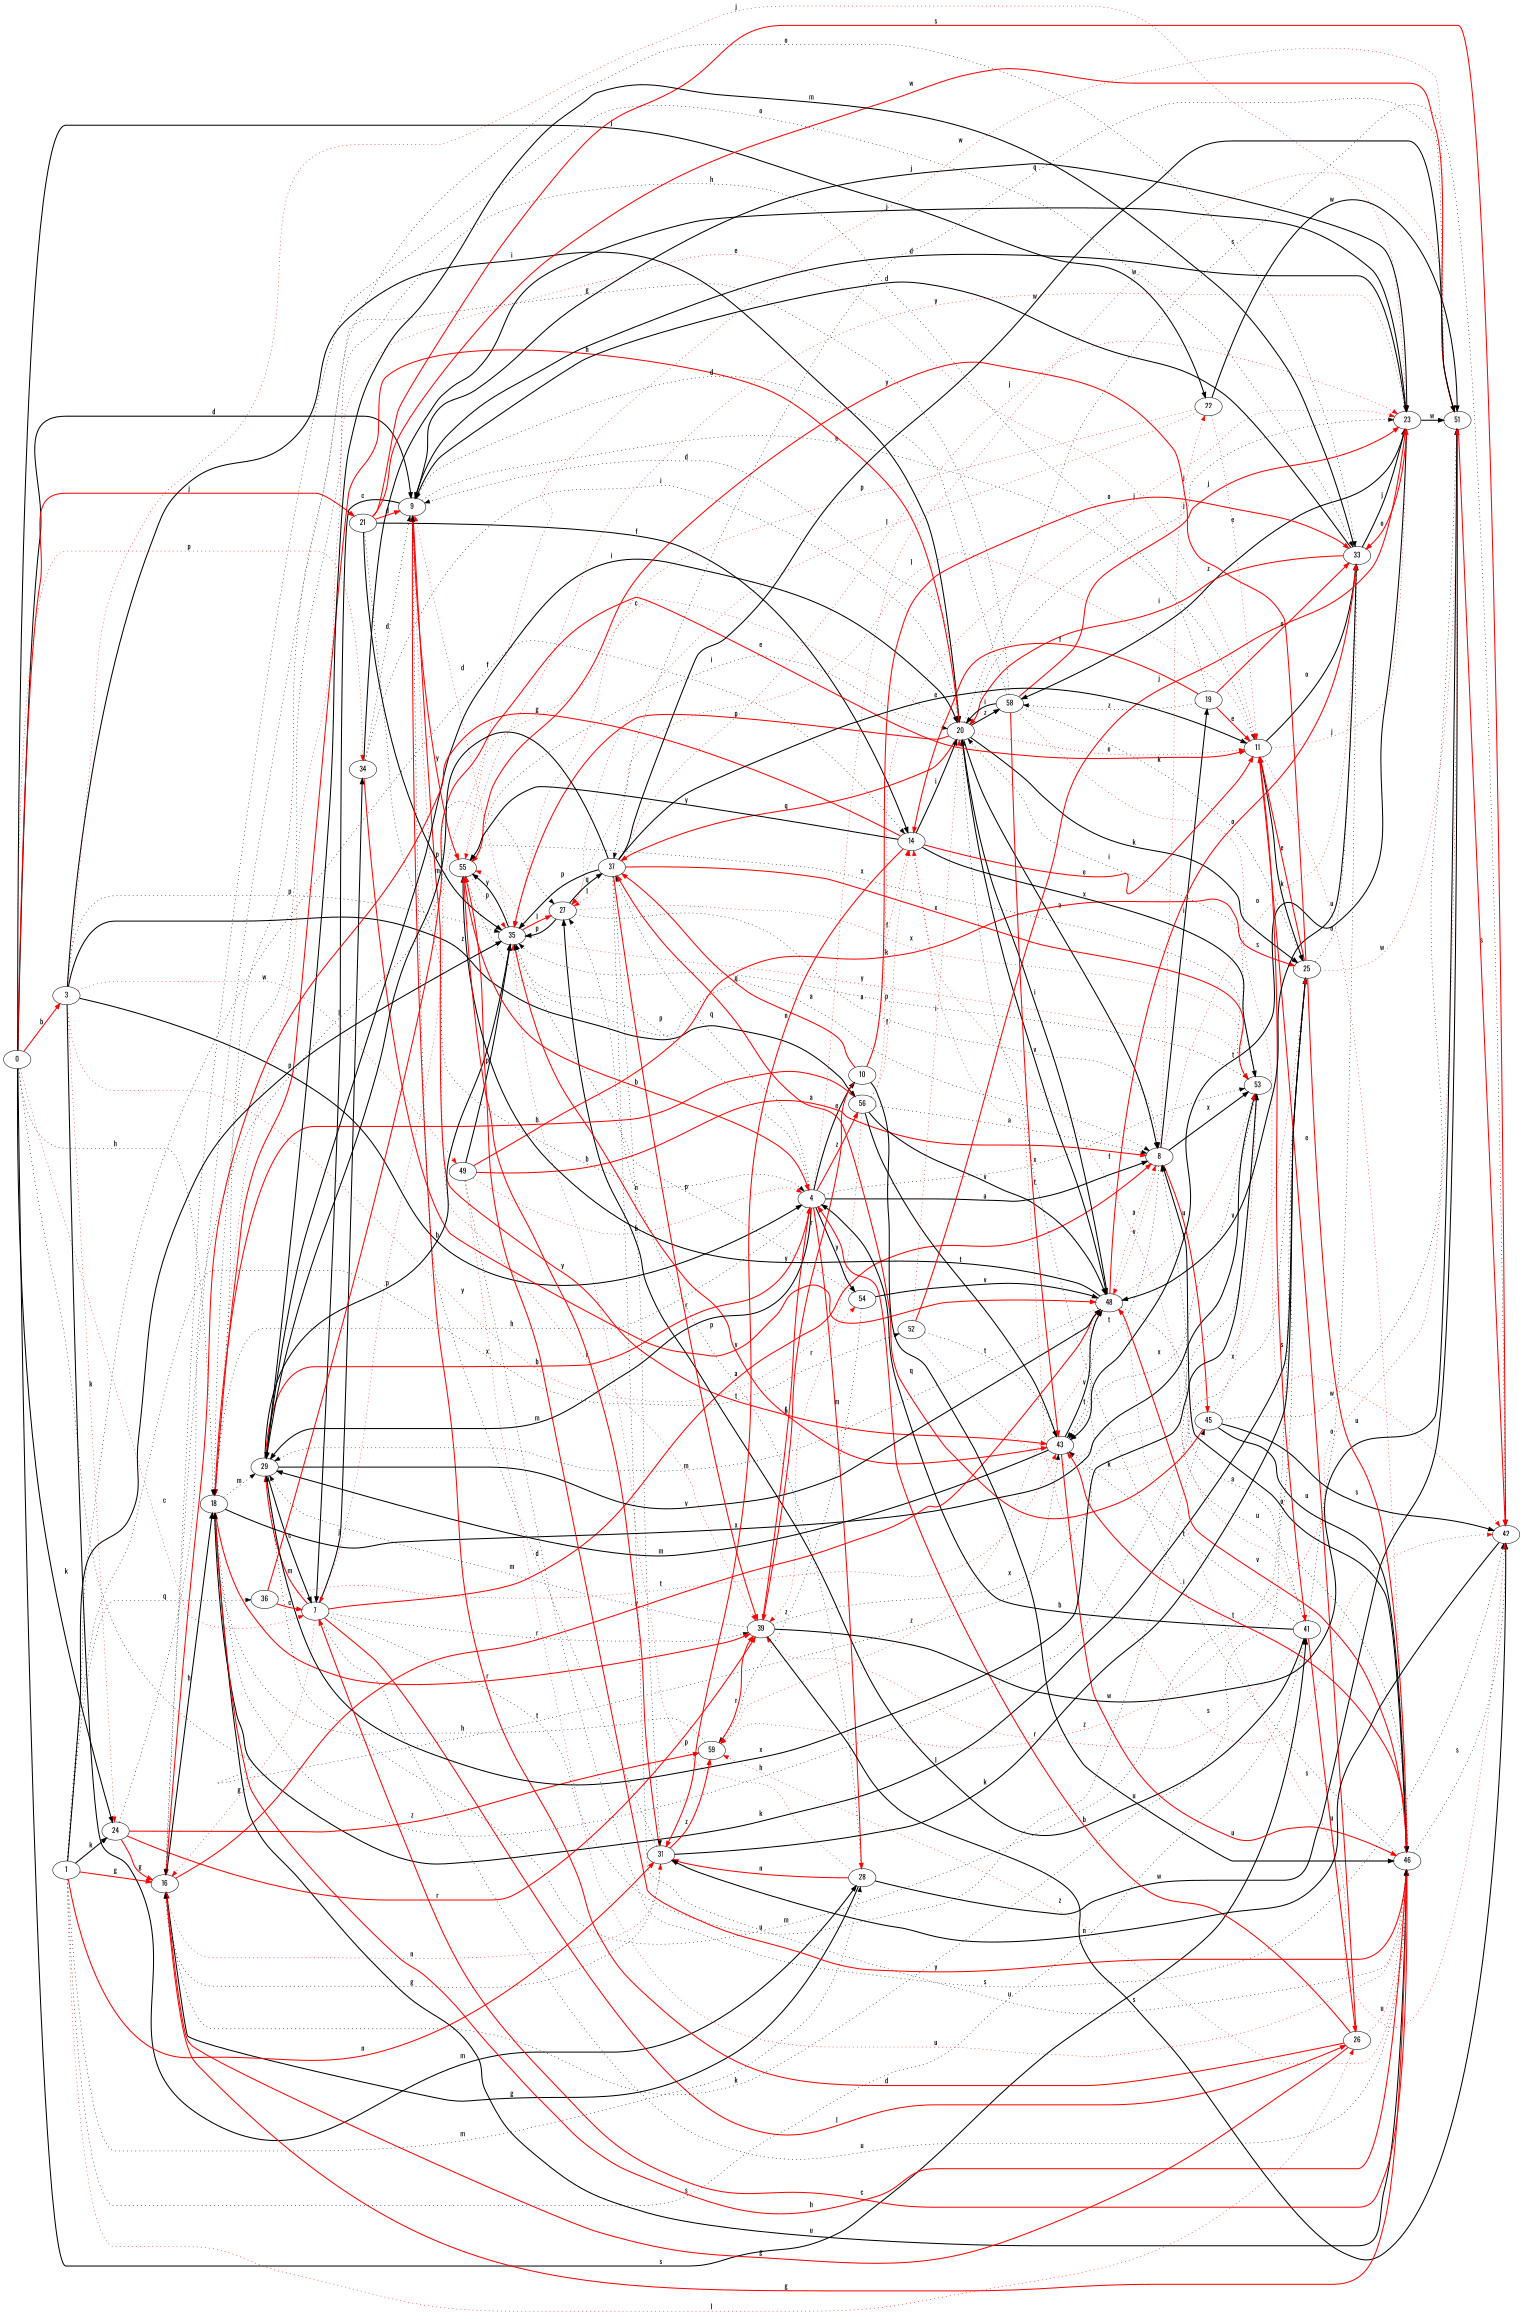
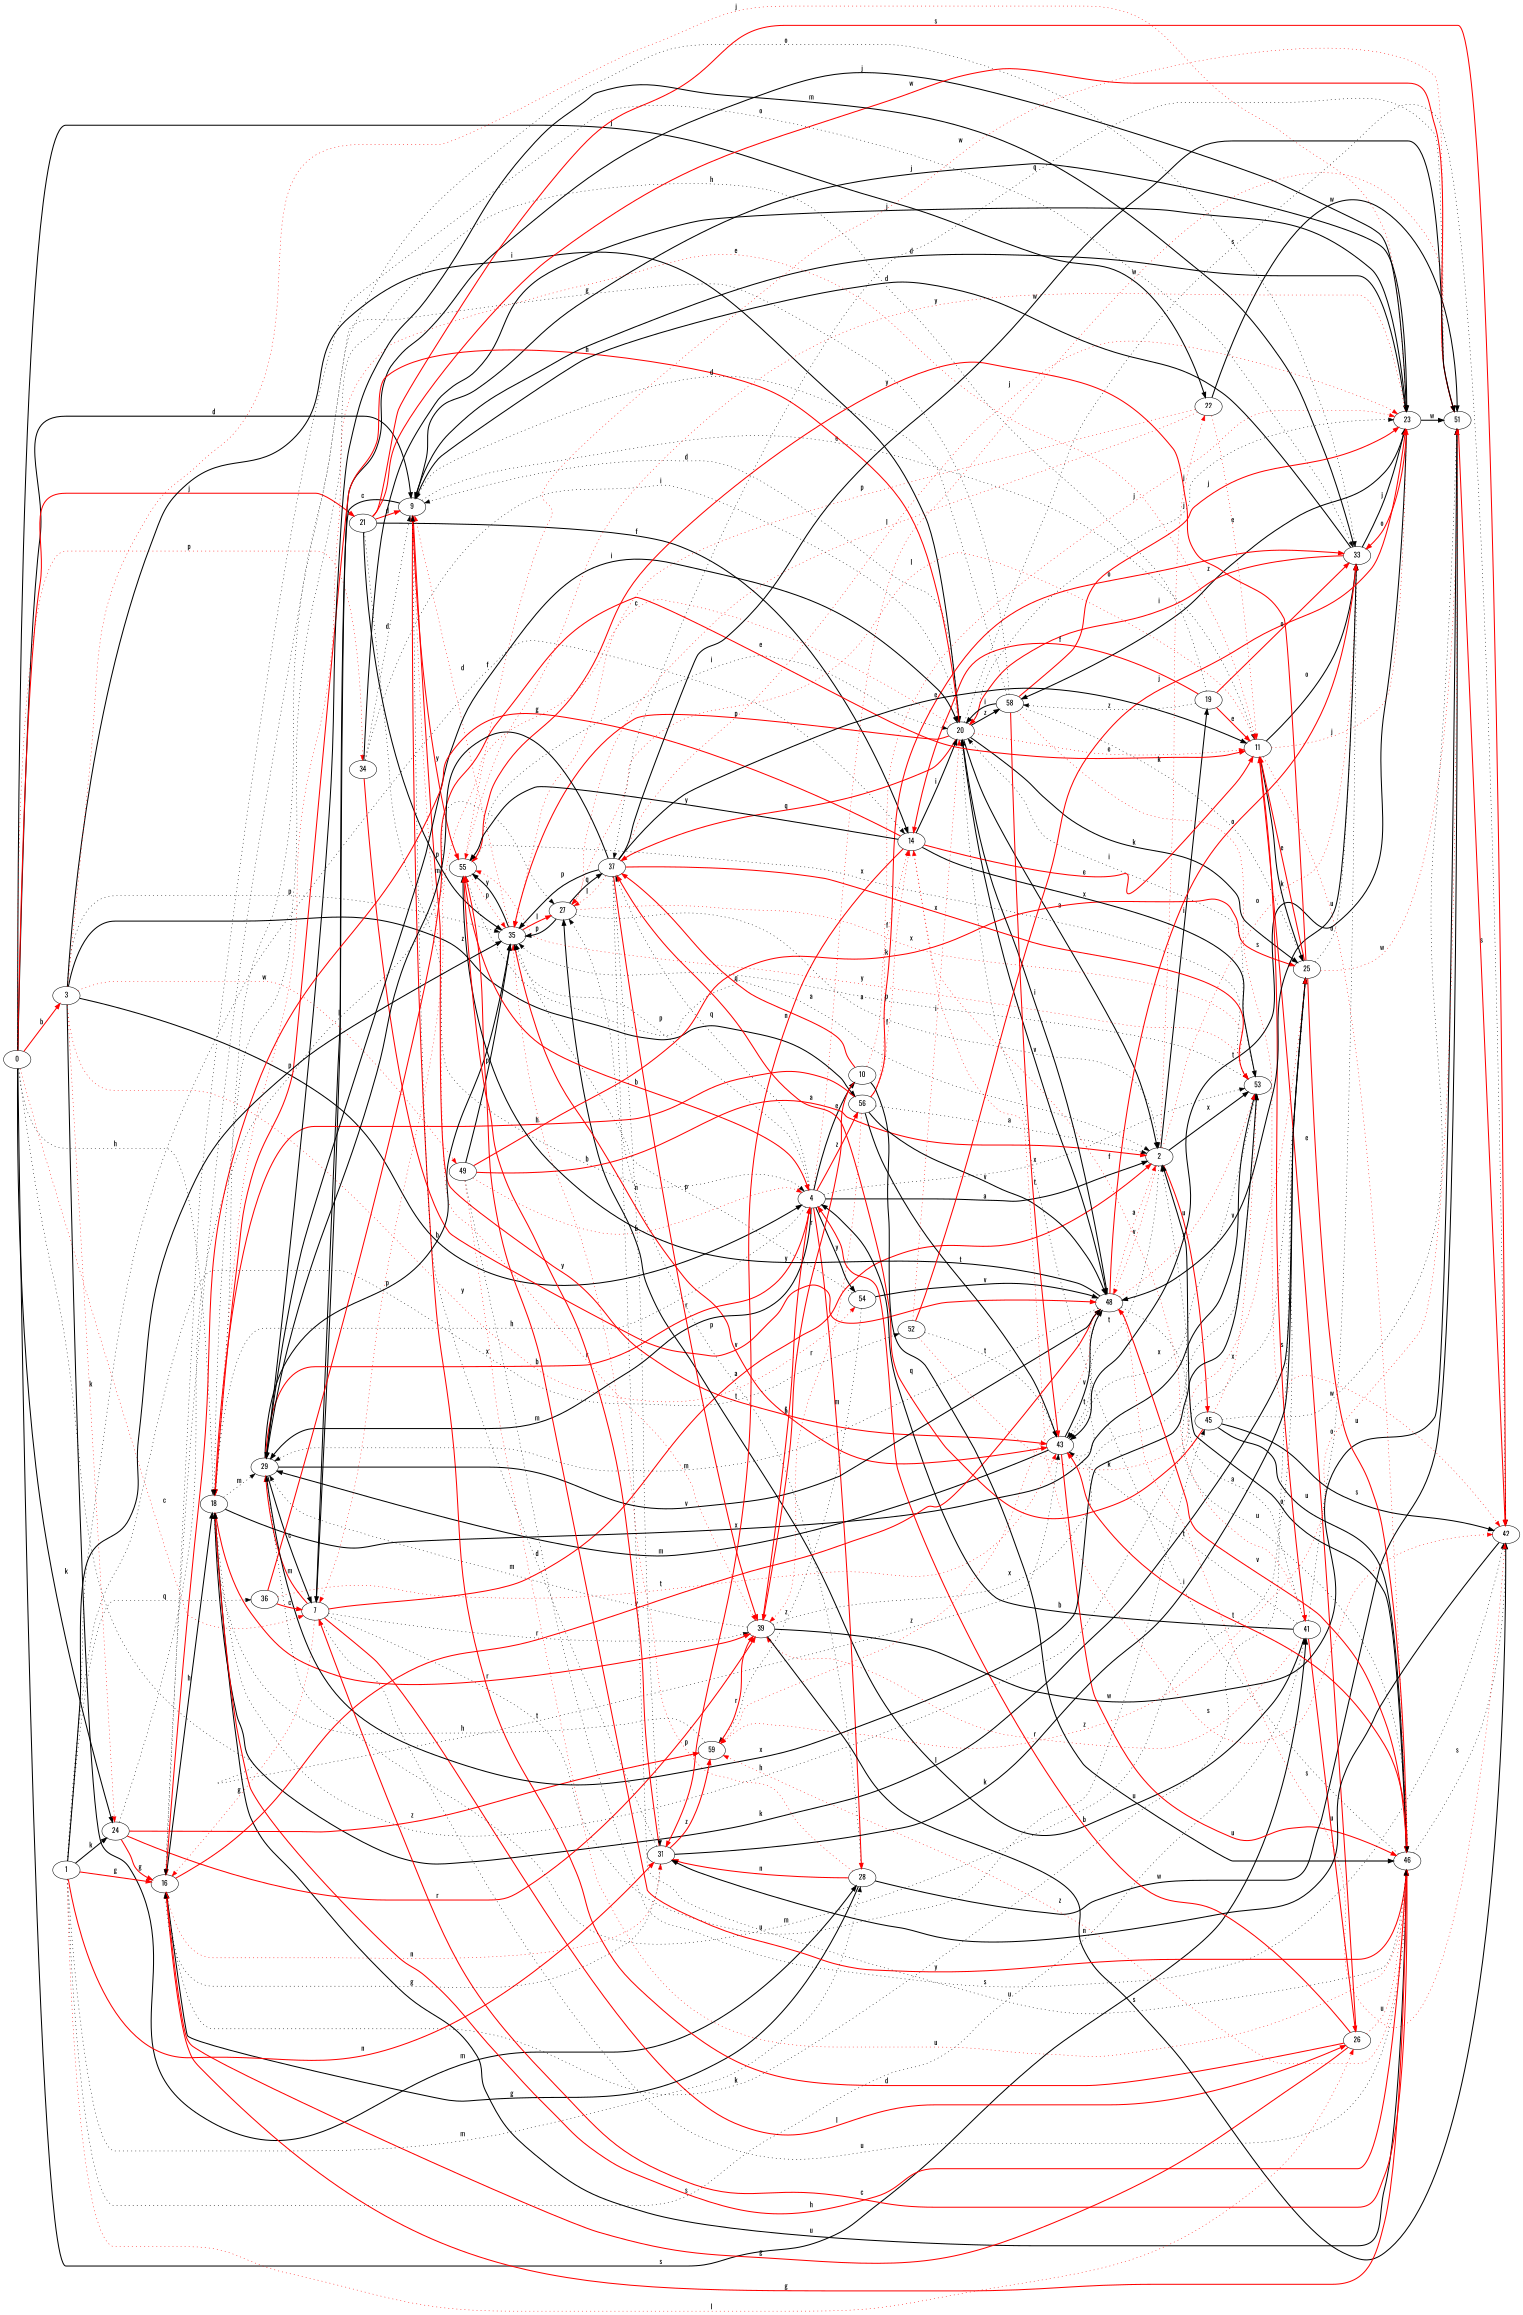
edge "10" -> "33": now "56" -> "33"
node "8": label "8" -> "2"
edge "7" -> "34": now "7" -> "23"
